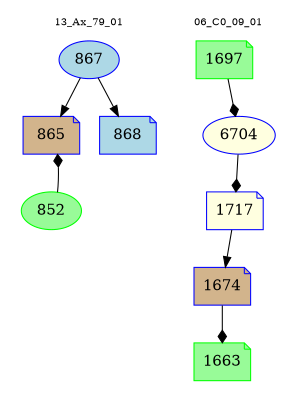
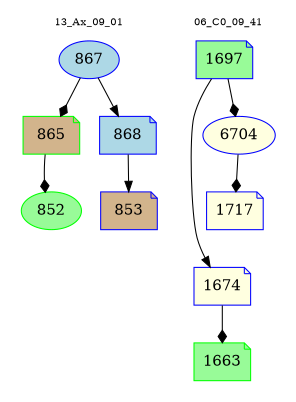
cluster "13_Ax_79_01": label "13_Ax_79_01" -> "13_Ax_09_01"
cluster "06_C0_09_01": label "06_C0_09_01" -> "06_C0_09_41"
node "1697": color green -> blue
edge "867" -> "865": arrowhead normal -> diamond
node "865": color blue -> green
edge "852" -> "865": reversed
node "853": added
edge "1717" -> "1674": now "1697" -> "1674"
node "1674": fillcolor tan -> lightyellow
